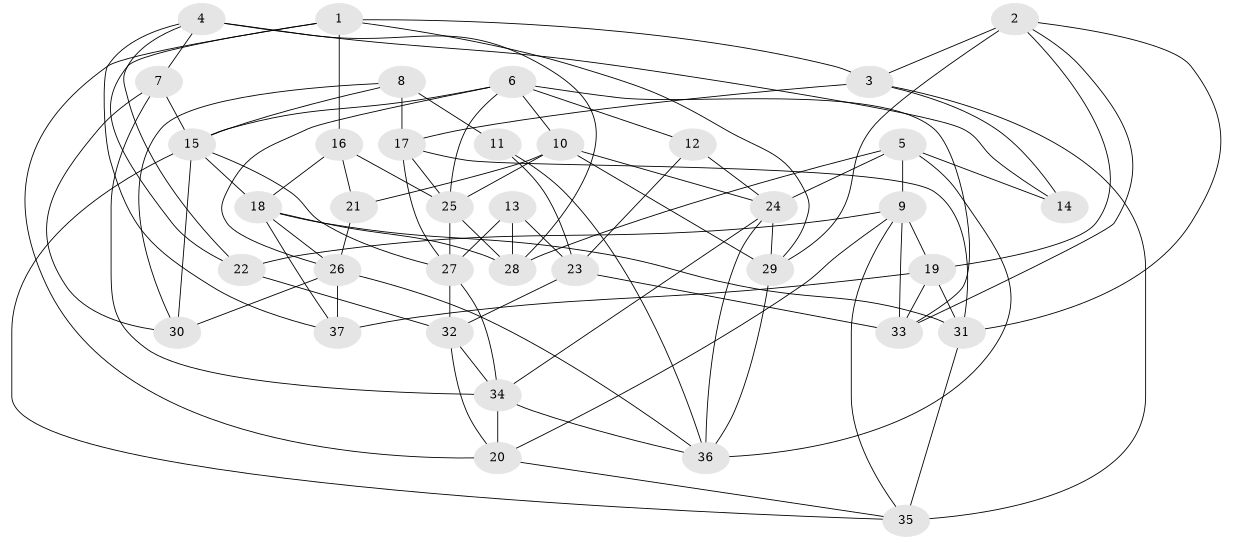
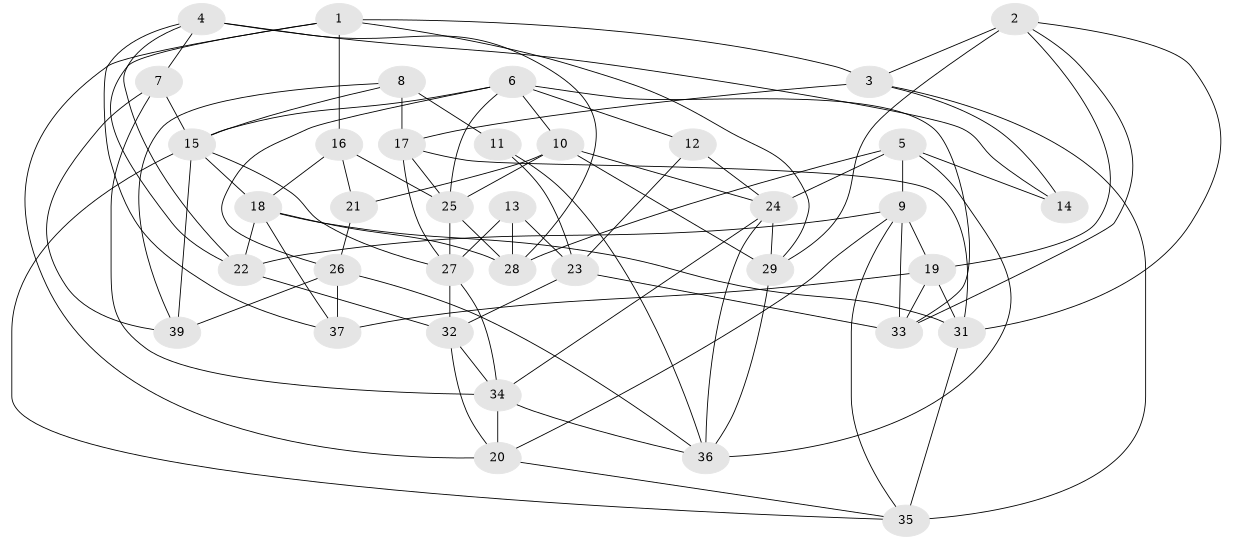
edge "18" -- "26": now "18" -- "22"
node "30": label "30" -> "39"
